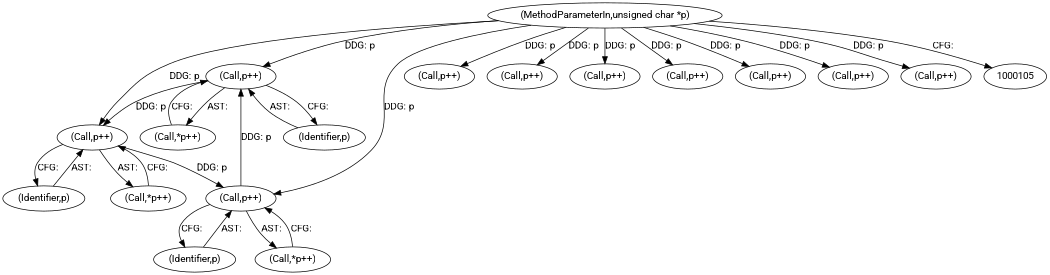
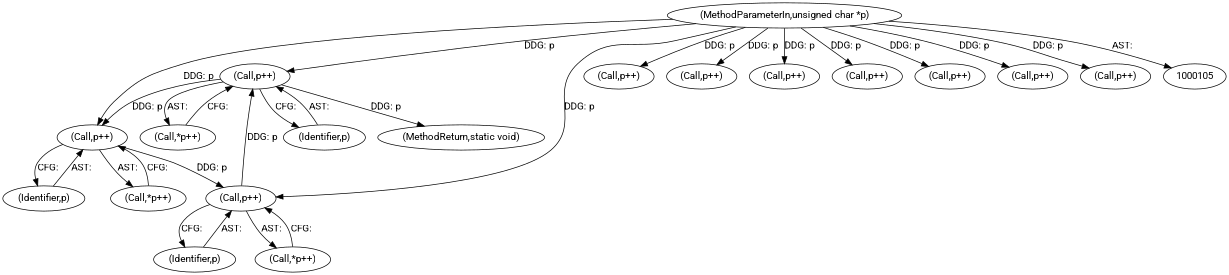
edge "(MethodParameterIn,unsigned char *p)" -> "1000105": label "CFG: " -> "AST: "
node "(MethodReturn,static void)": added
